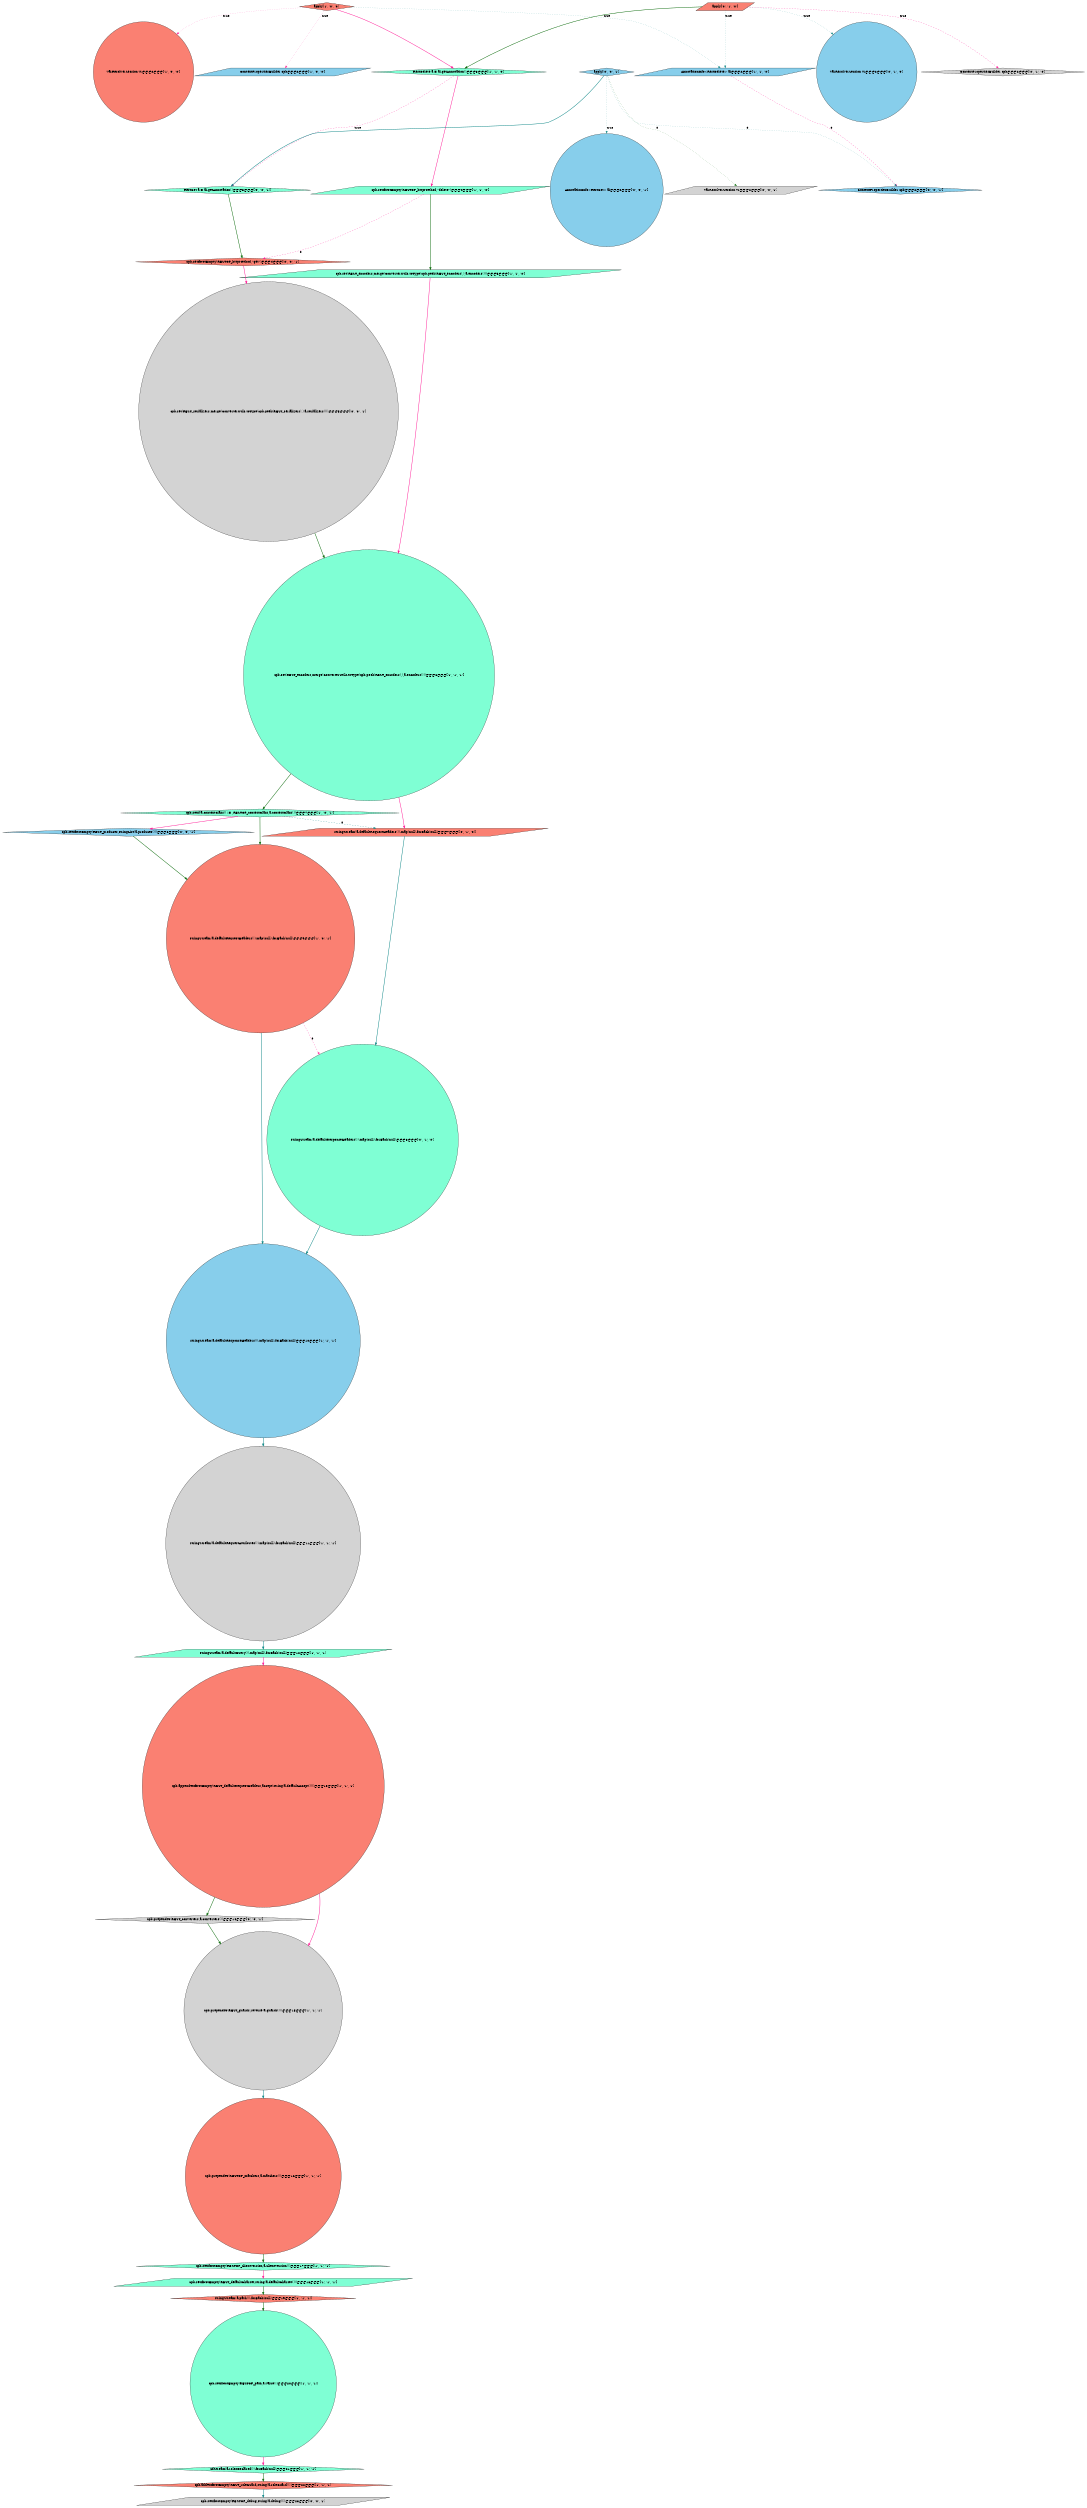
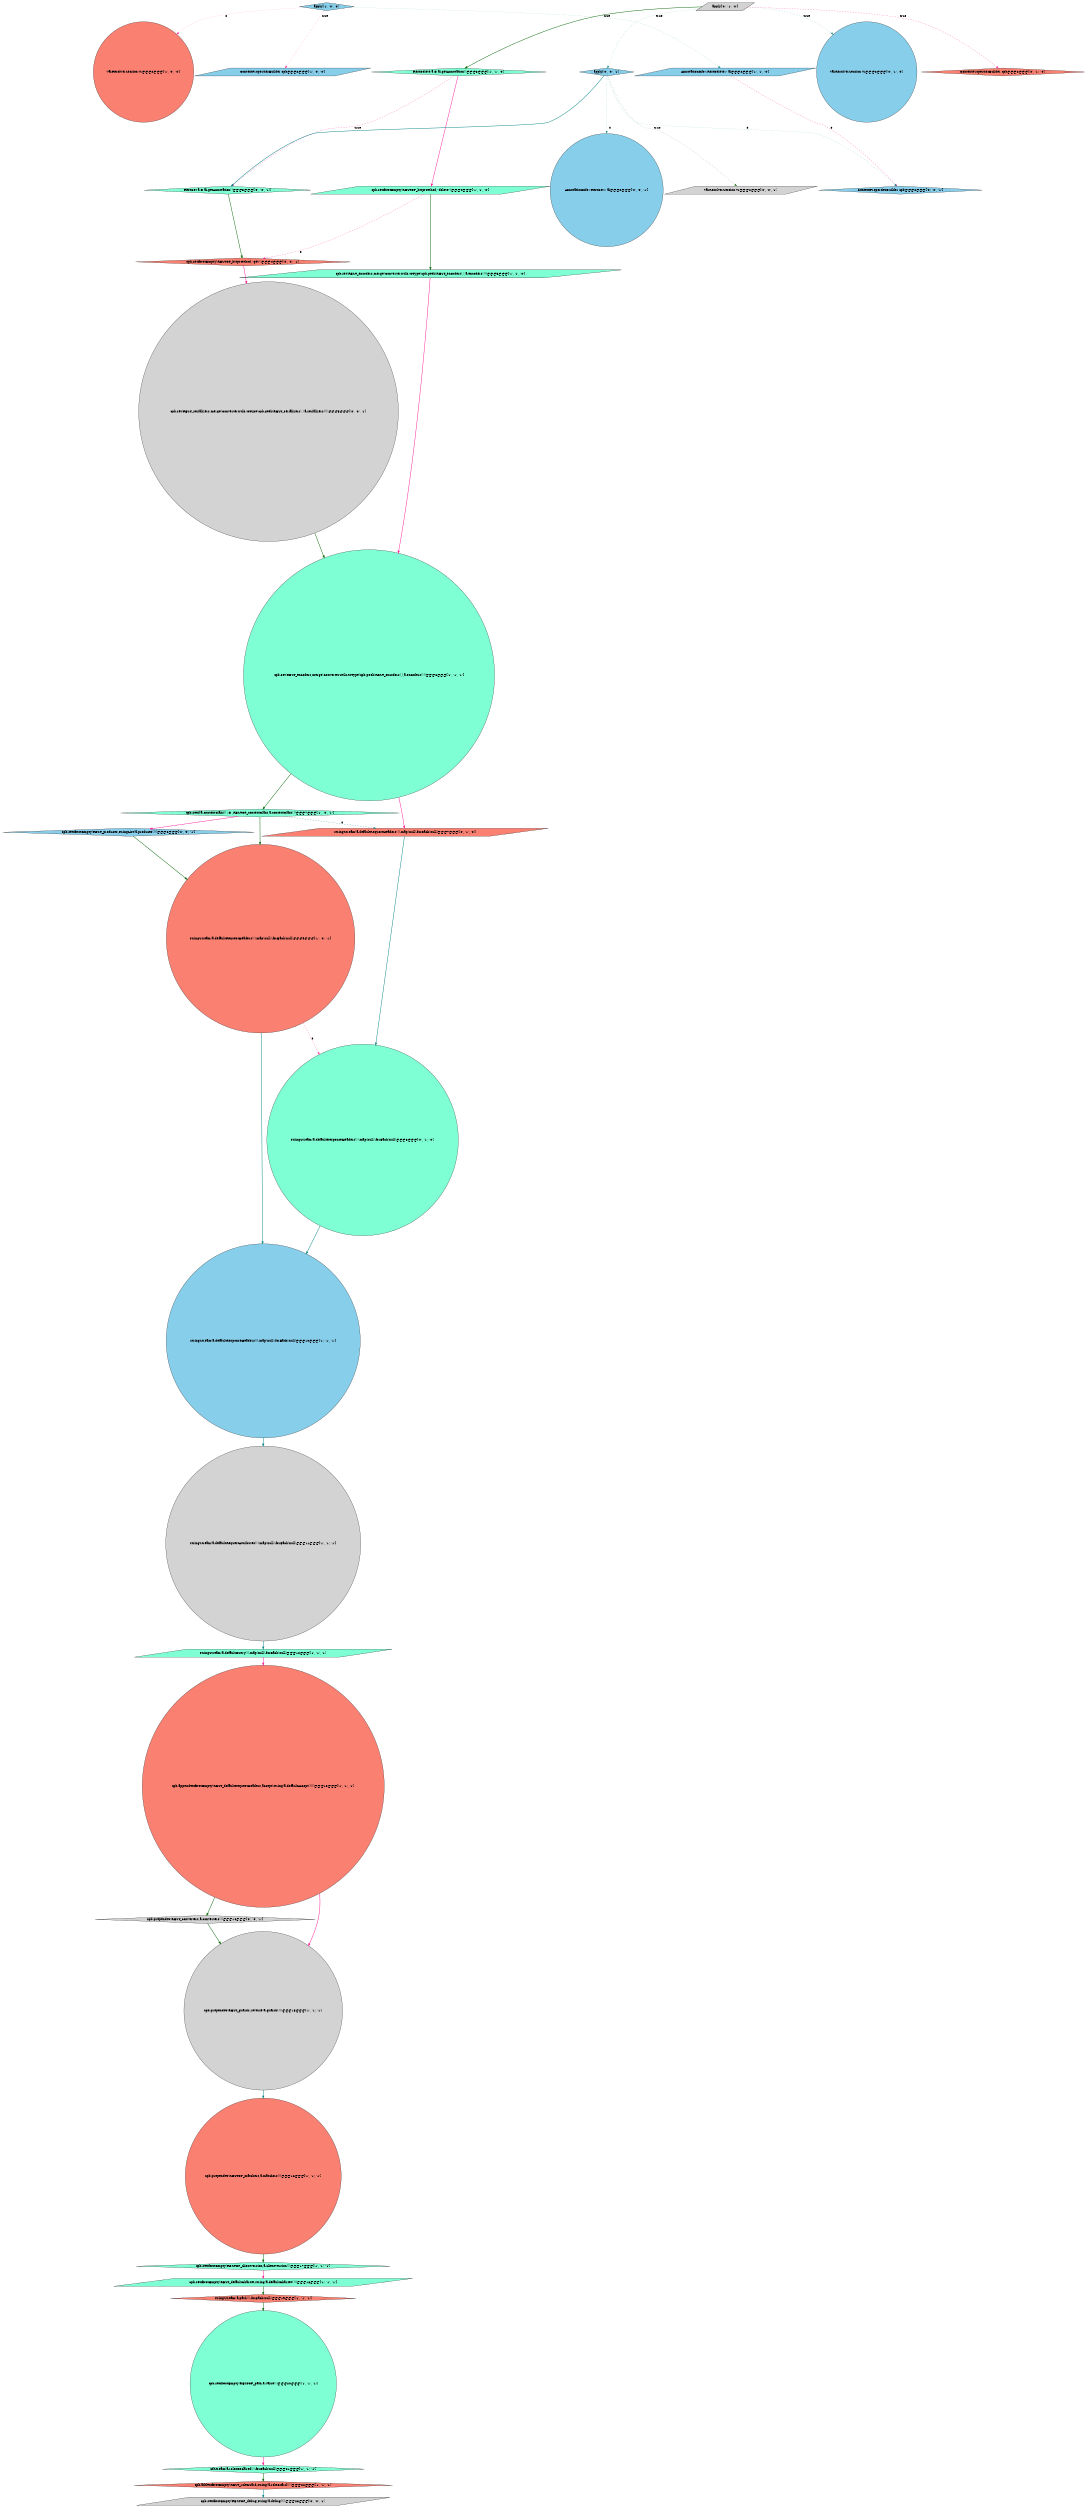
node "apply['1', '0', '0']": fillcolor salmon -> skyblue
node "apply['0', '1', '0']": fillcolor salmon -> lightgrey
edge "apply['1', '0', '0']" -> "VarResolverSession vr@@@2@@@['1', '0', '0']": label "true" -> "0"
edge "apply['1', '0', '0']" -> "RestDelete a = ai.getAnnotation()@@@3@@@['1', '1', '0']": removed
edge "apply['0', '1', '0']" -> "AnnotationInfo<RestDelete> ai@@@2@@@['1', '1', '0']": now "apply['0', '1', '0']" -> "apply['0', '0', '1']"
node "ContextPropertiesBuilder cpb@@@2@@@['0', '1', '0']": fillcolor lightgrey -> salmon
edge "apply['0', '0', '1']" -> "AnnotationInfo<RestGet> ai@@@2@@@['0', '0', '1']": label "true" -> "0"
edge "apply['0', '0', '1']" -> "VarResolverSession vr@@@2@@@['0', '0', '1']": label "0" -> "true"
